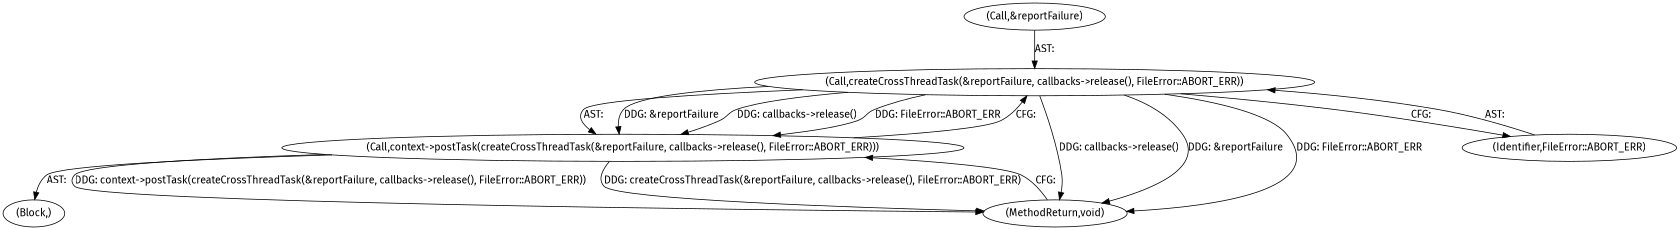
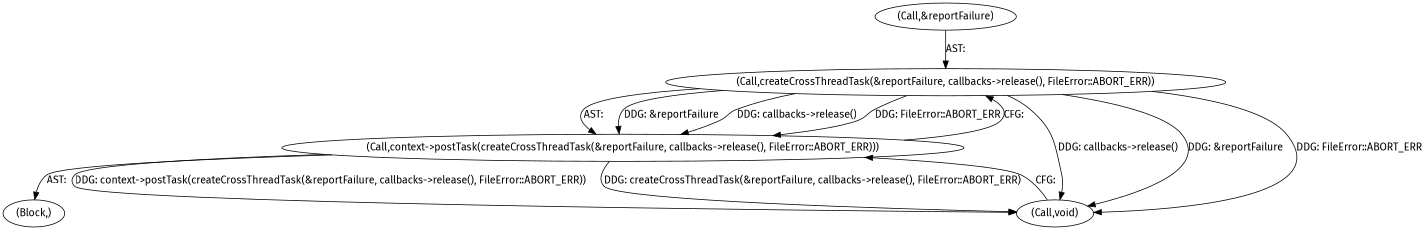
node "(Identifier,FileError::ABORT_ERR)": removed
node "(MethodReturn,void)": label "(MethodReturn,void)" -> "(Call,void)"
